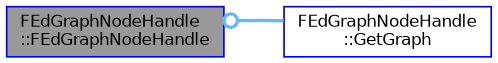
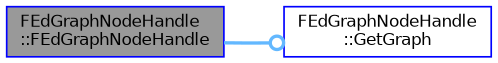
edge "FEdGraphNodeHandle ::GetGraph" -> "FEdGraphNodeHandle ::FEdGraphNodeHandle": reversed
